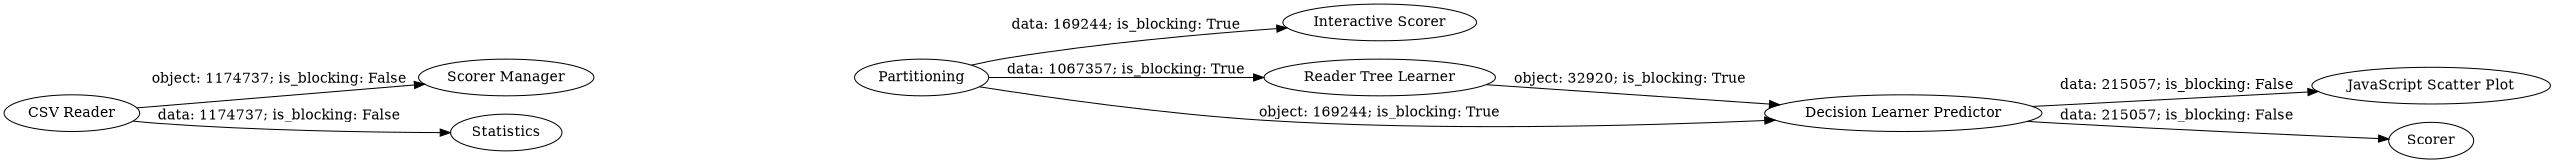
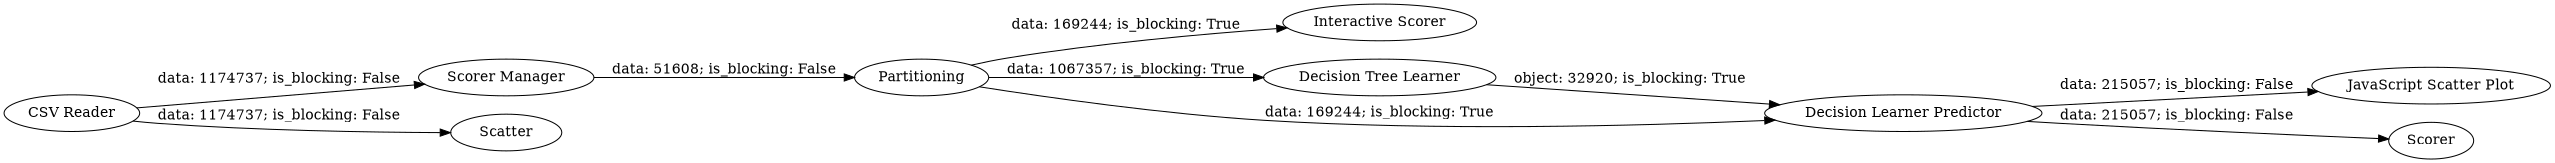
edge "Scorer Manager" -> "Partitioning": added, label "data: 51608; is_blocking: False"
node "Reader Tree Learner": label "Reader Tree Learner" -> "Decision Tree Learner"
edge "CSV Reader" -> "Scorer Manager": label "object: 1174737; is_blocking: False" -> "data: 1174737; is_blocking: False"
edge "Partitioning" -> "Decision Learner Predictor": label "object: 169244; is_blocking: True" -> "data: 169244; is_blocking: True"
node "Statistics": label "Statistics" -> "Scatter"
